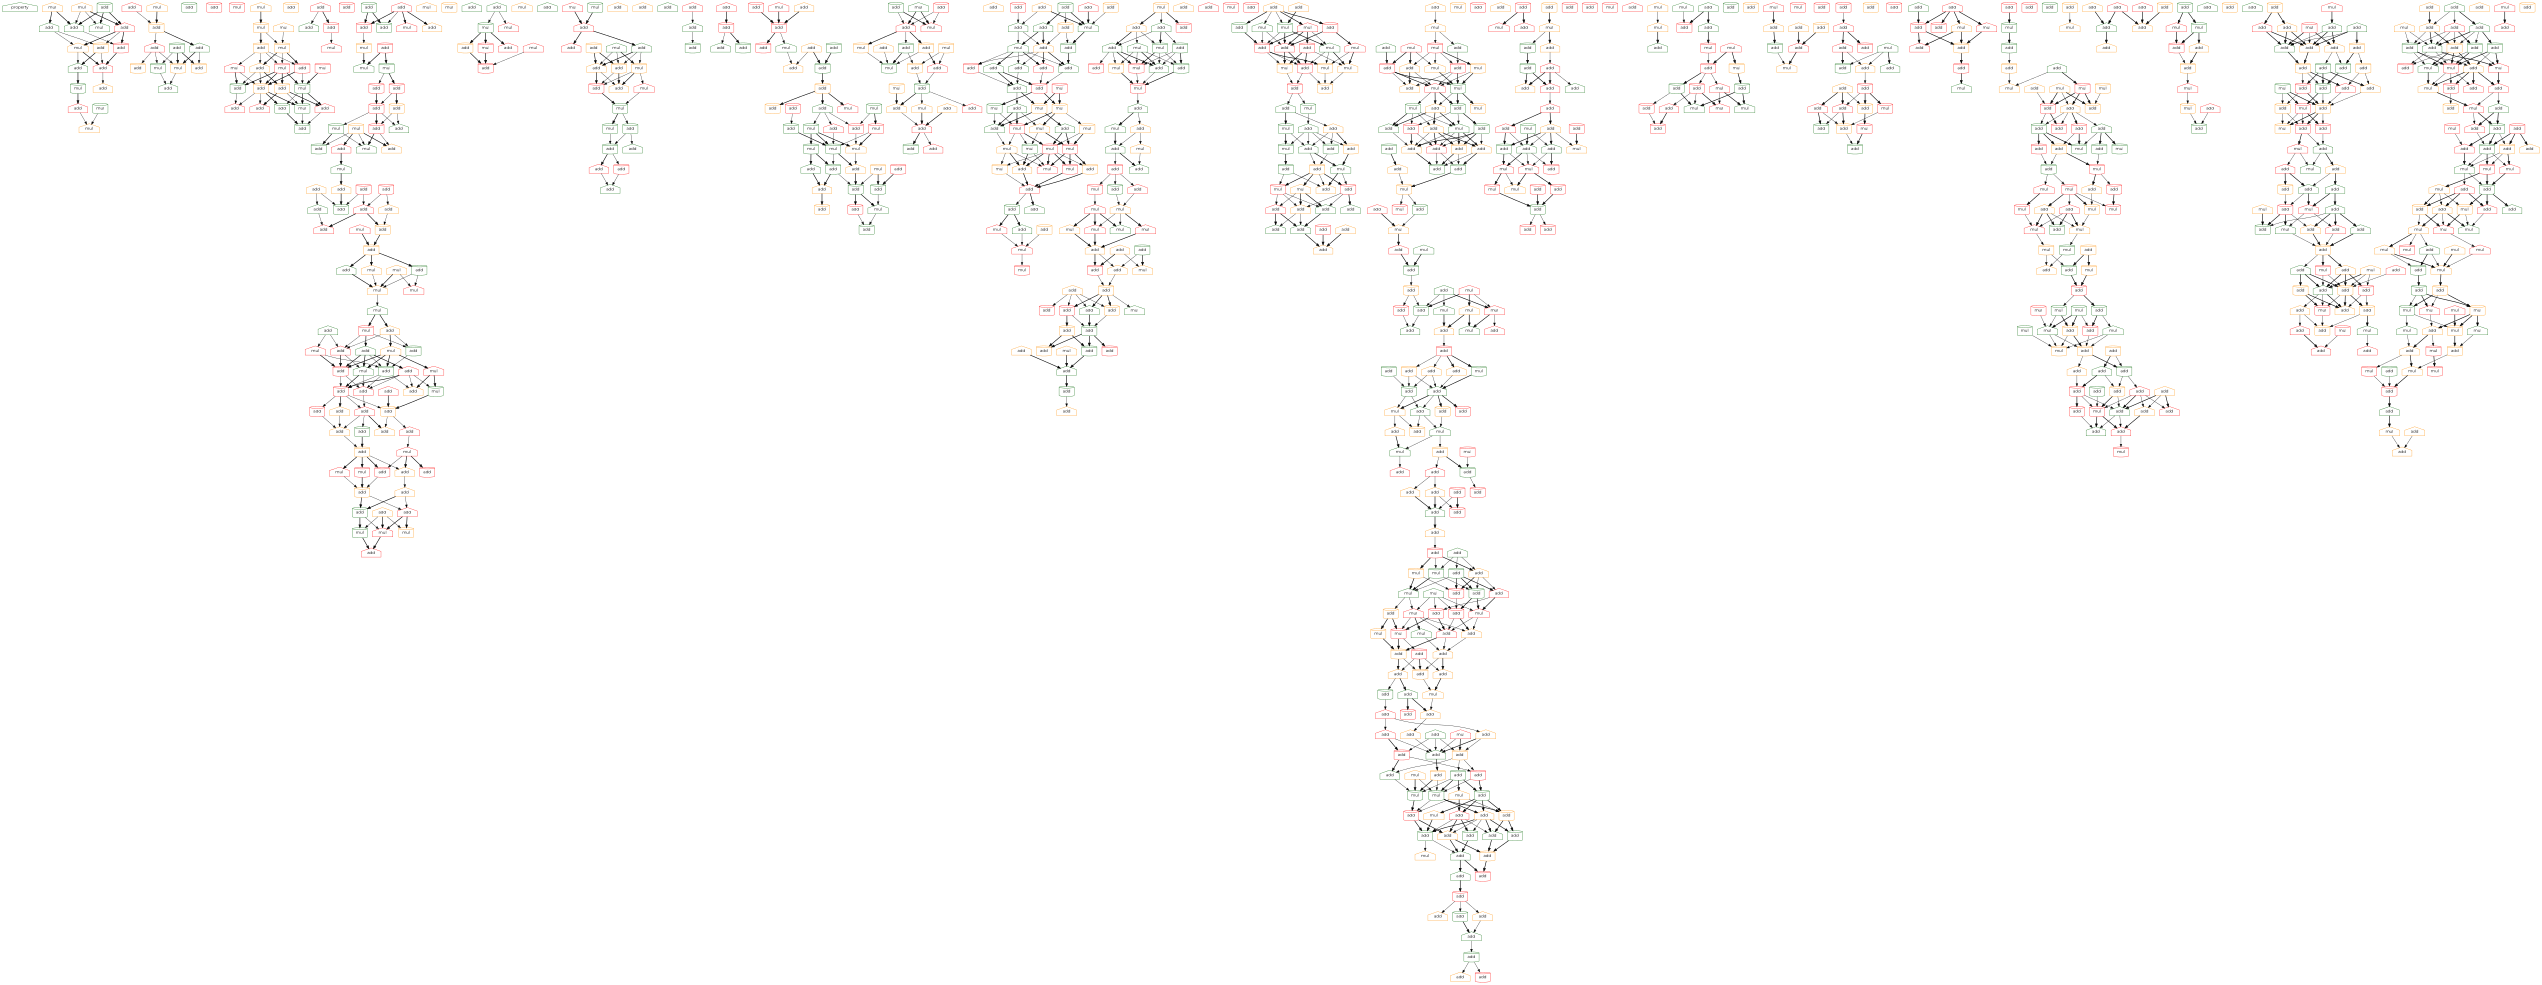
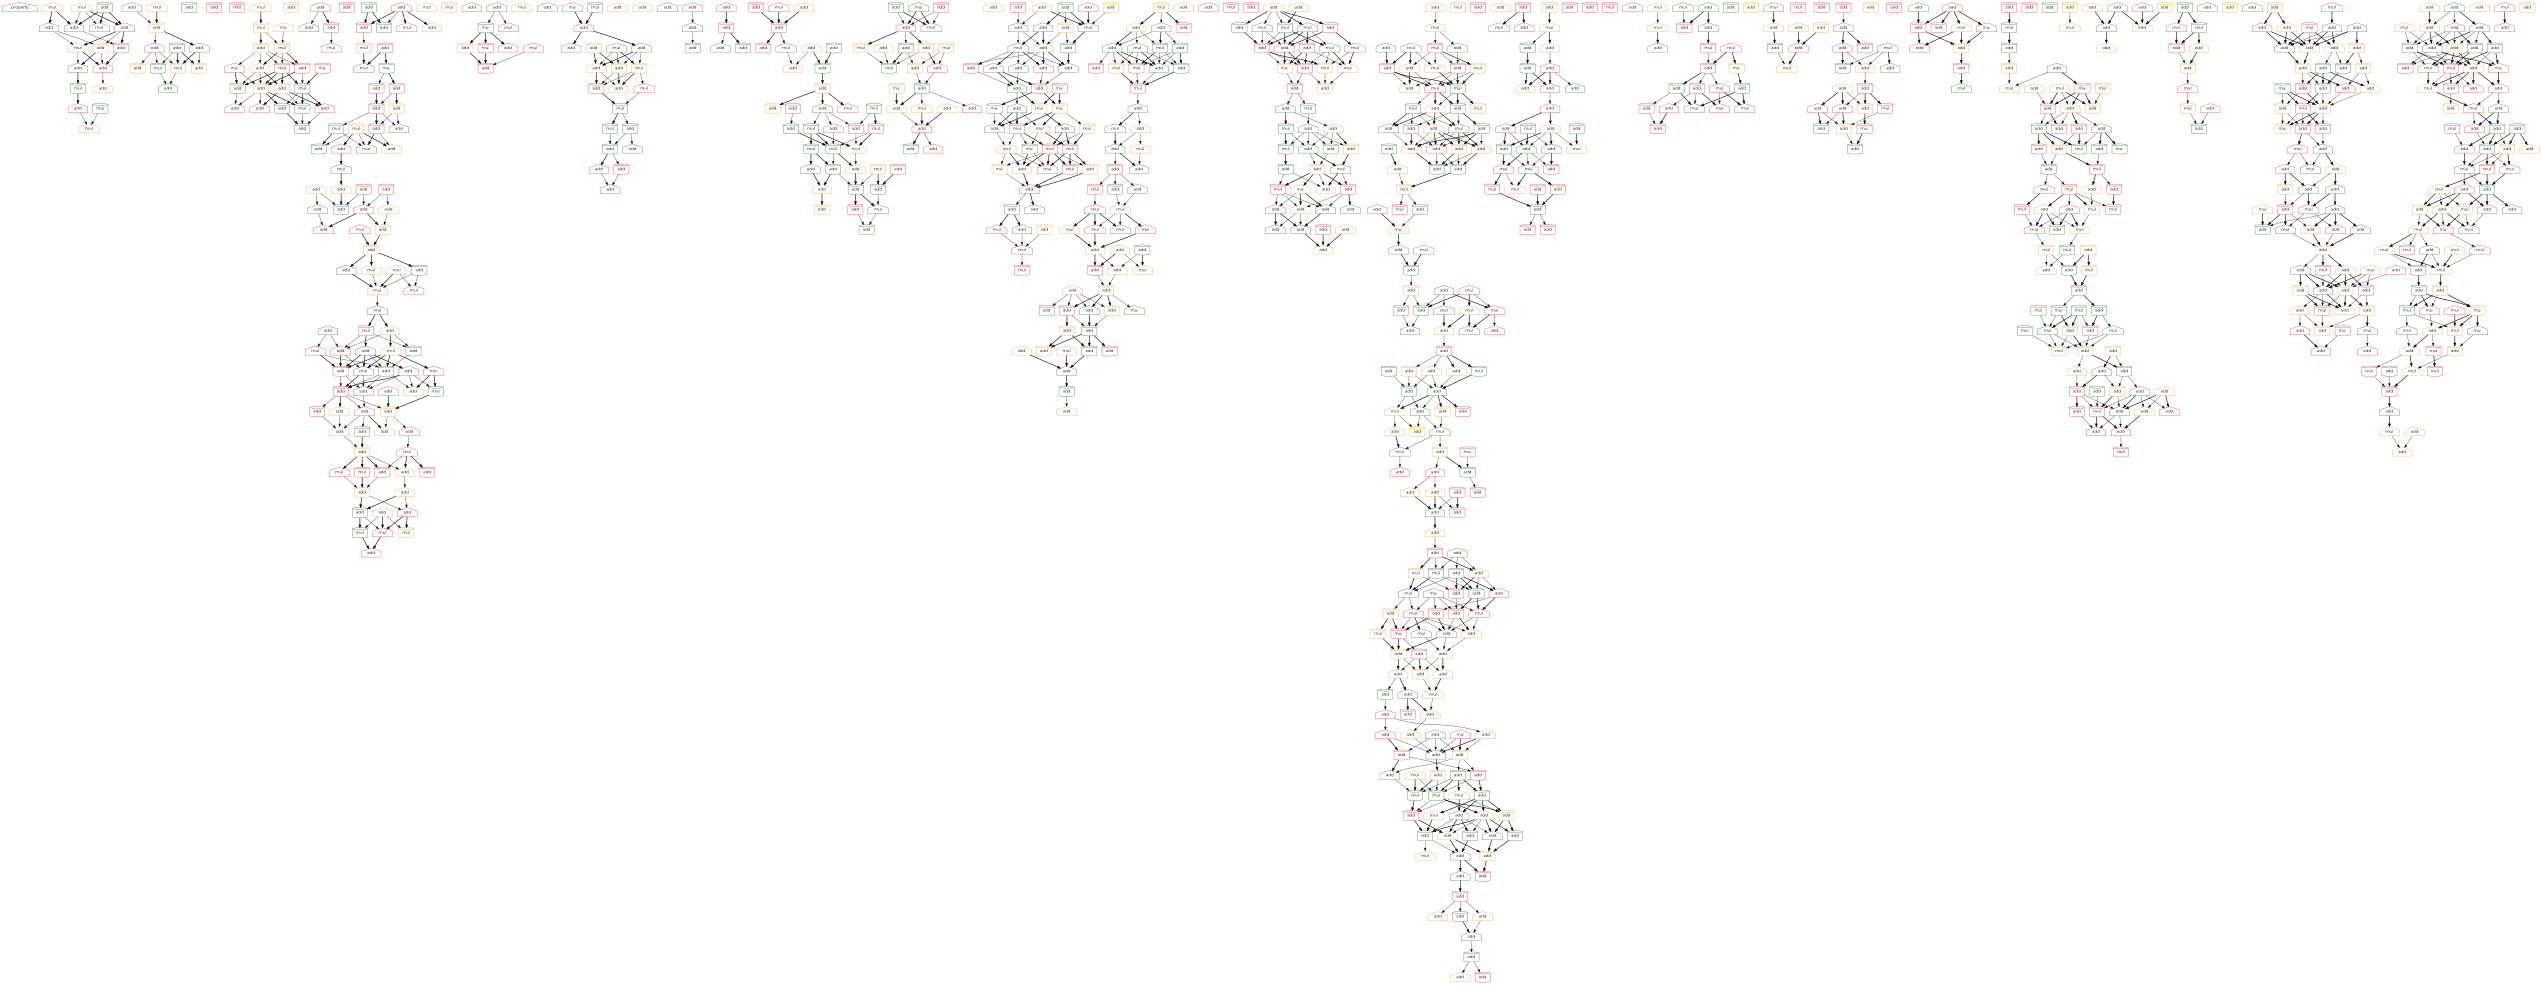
node "property": color darkgreen -> red
